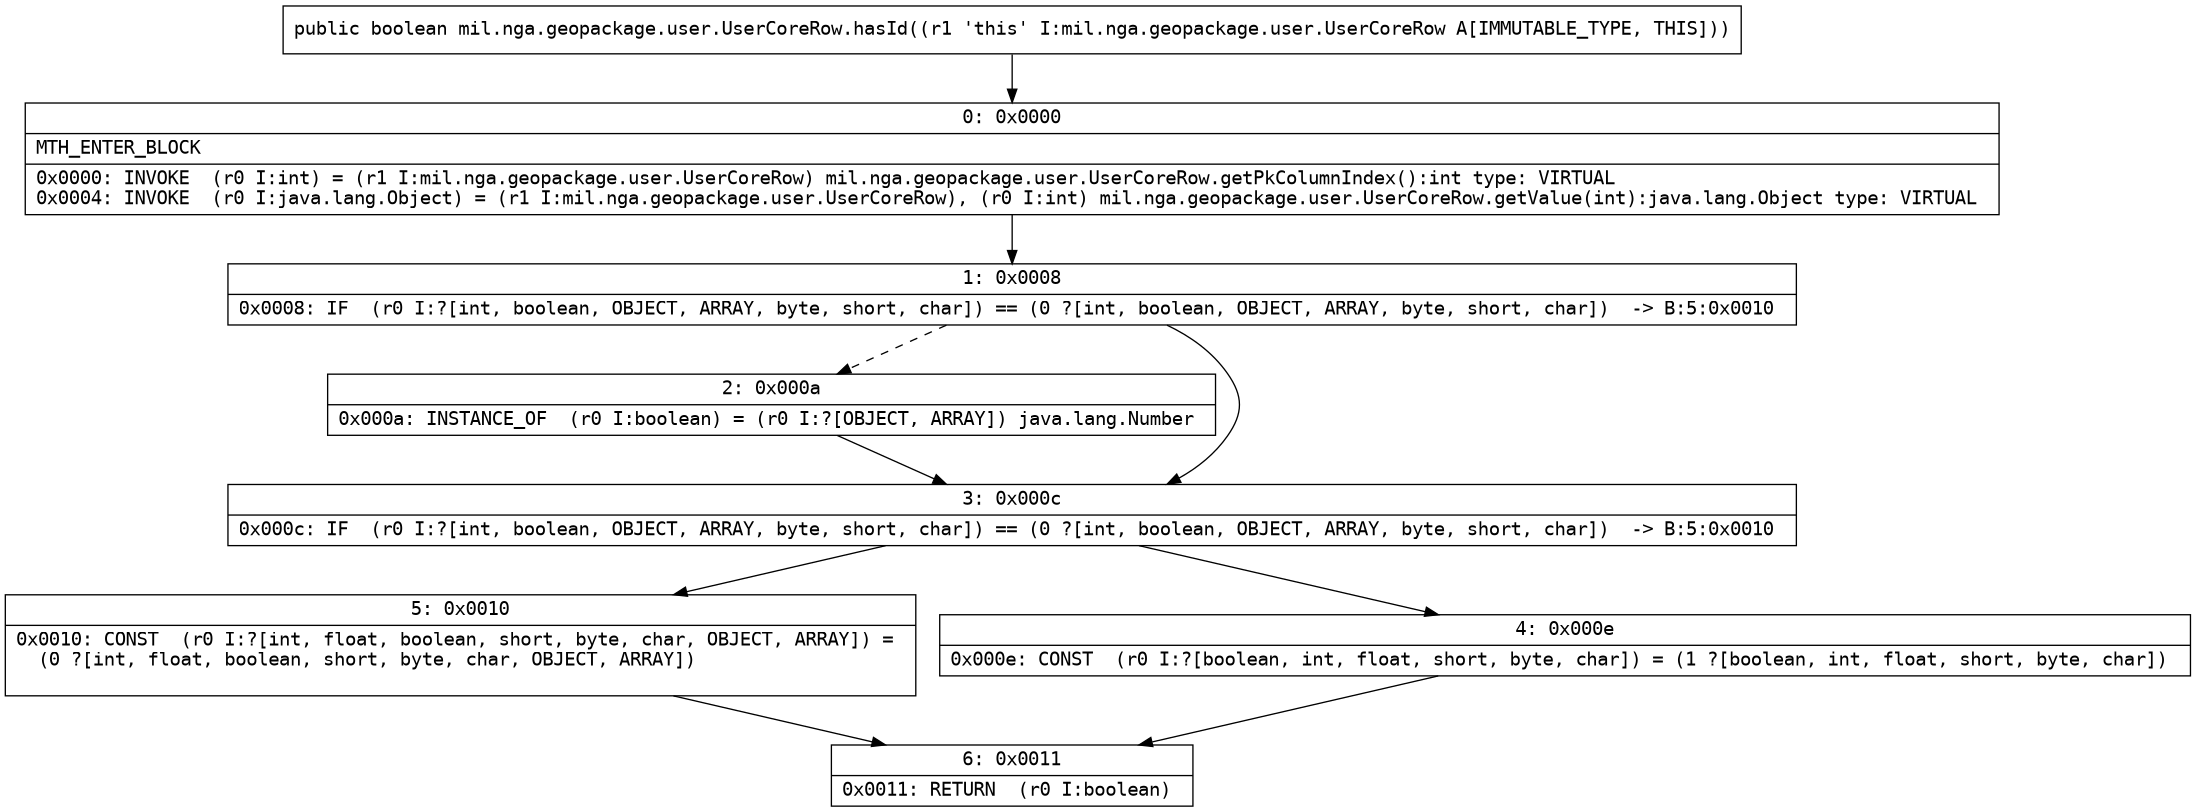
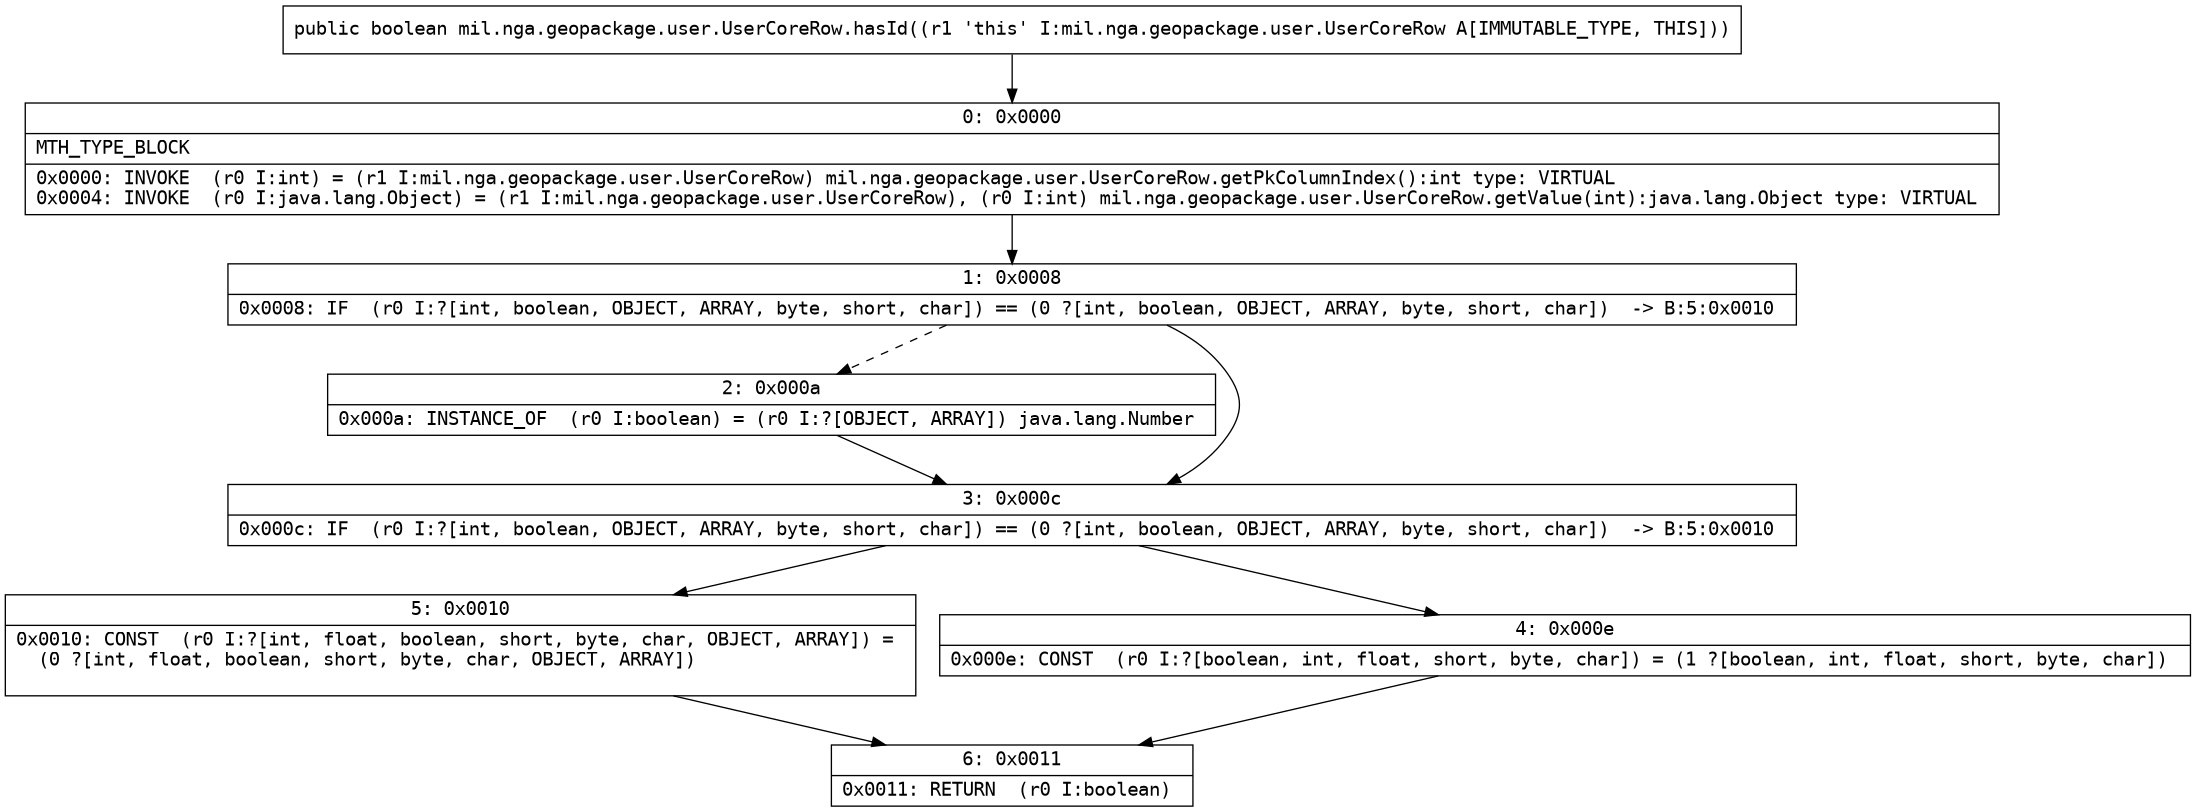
node "0: 0x0000": text "MTH_ENTER_BLOCK" -> "MTH_TYPE_BLOCK"
